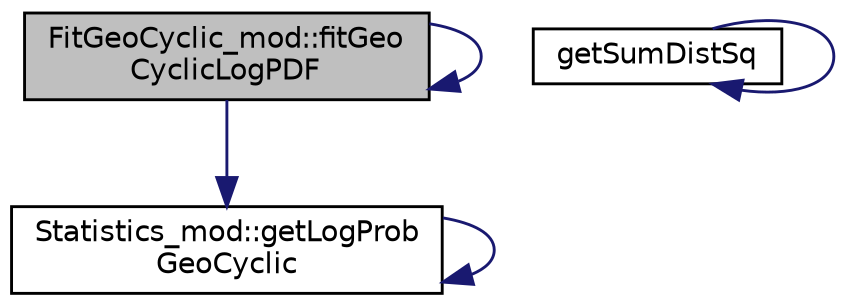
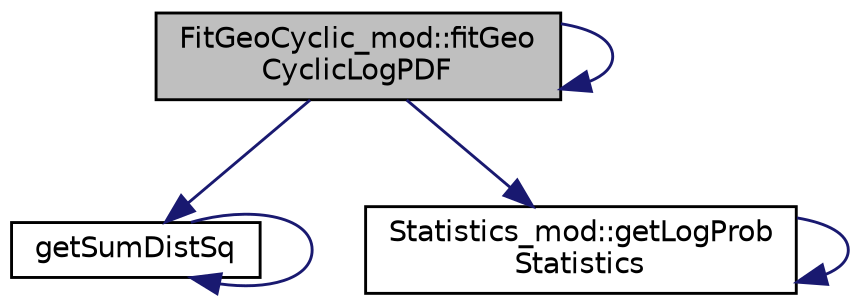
edge "FitGeoCyclic_mod::fitGeo CyclicLogPDF" -> "getSumDistSq": added
node "Statistics_mod::getLogProb GeoCyclic": label "Statistics_mod::getLogProb GeoCyclic" -> "Statistics_mod::getLogProb Statistics"
